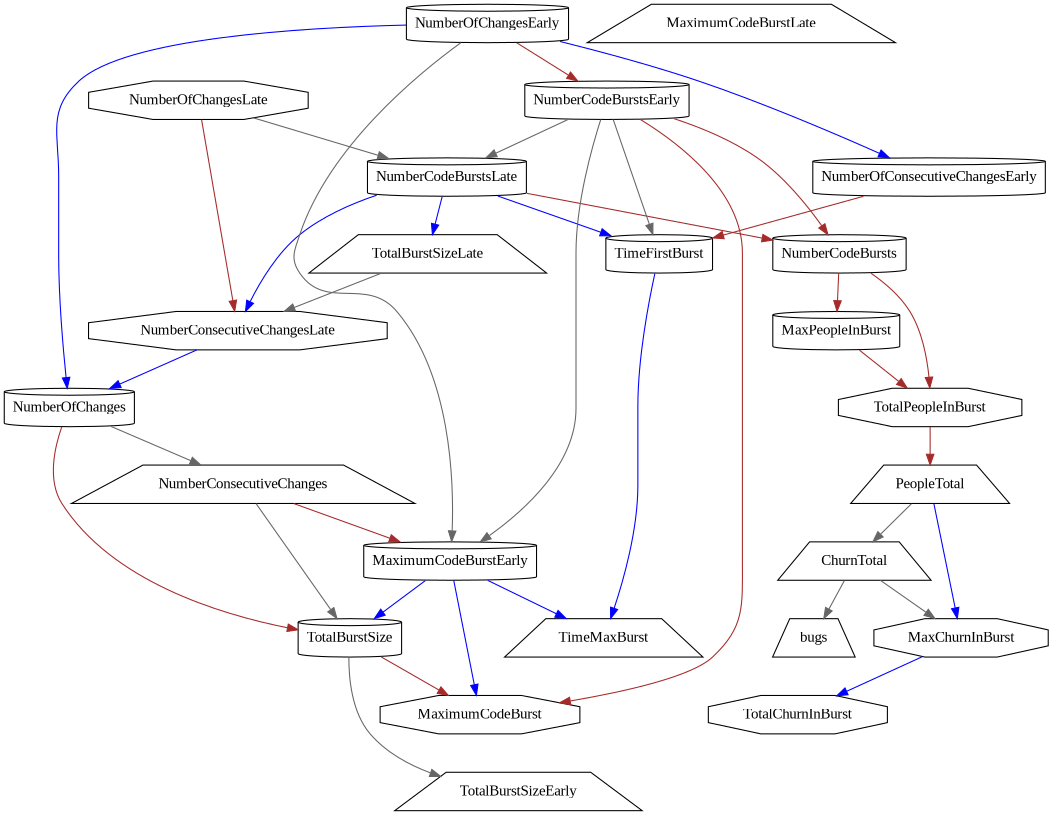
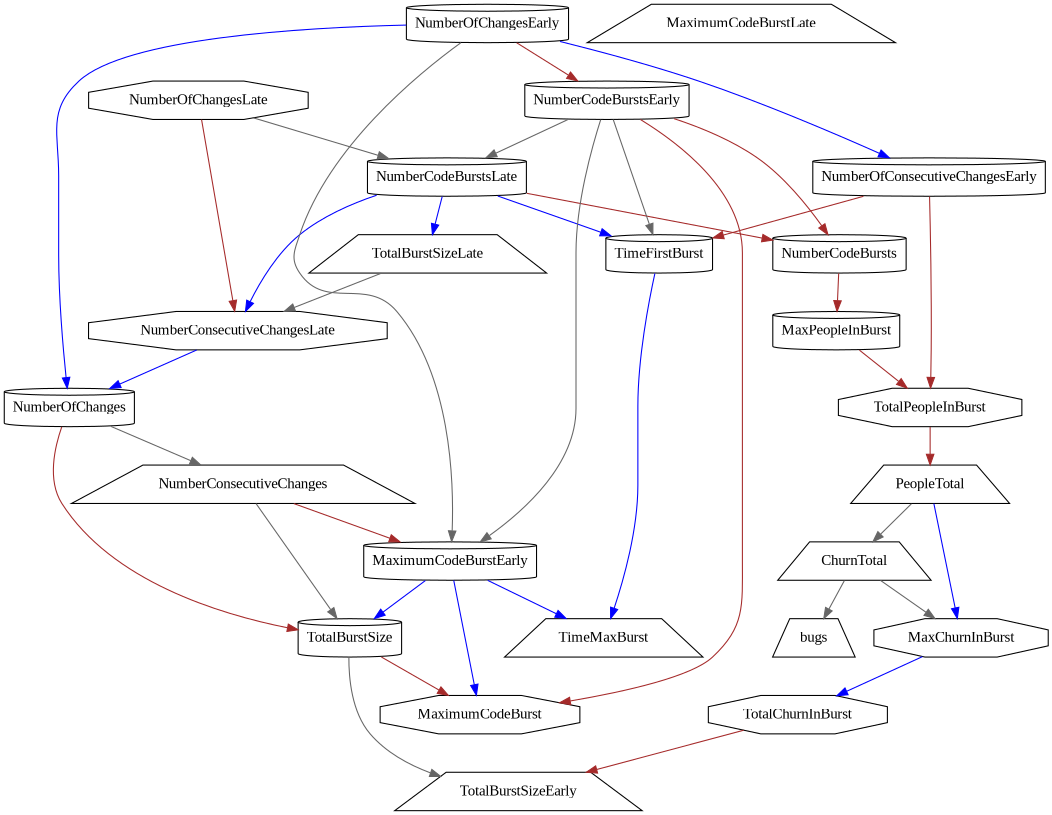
edge "NumberCodeBursts" -> "TotalPeopleInBurst": now "NumberOfConsecutiveChangesEarly" -> "TotalPeopleInBurst"
edge "TotalChurnInBurst" -> "TotalBurstSizeEarly": added
